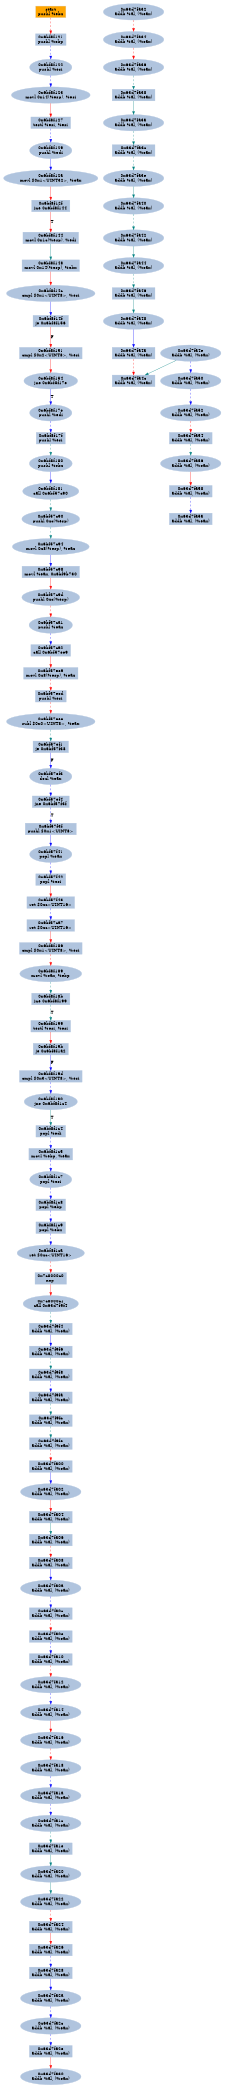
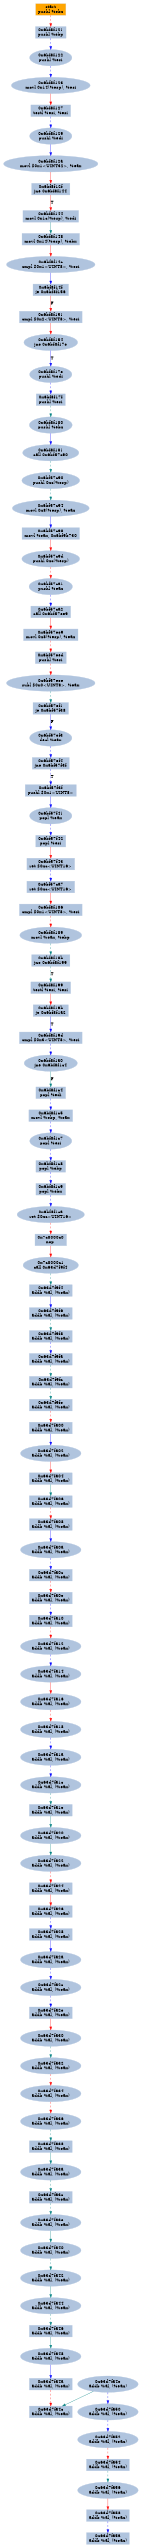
edge "0x6bf8f19b je 0x6bf8f1a2" -> "0x6bf8f19d cmpl $0x3<UINT8>, %esi": label "F" -> "T"
edge "0x6bf8f1a0 jne 0x6bf8f1c4" -> "0x6bf8f1c4 popl %edi": label "T" -> "F"
edge "0x63d7fa30 addb %al, (%eax)" -> "0x63d7fa32 addb %al, (%eax)": added
